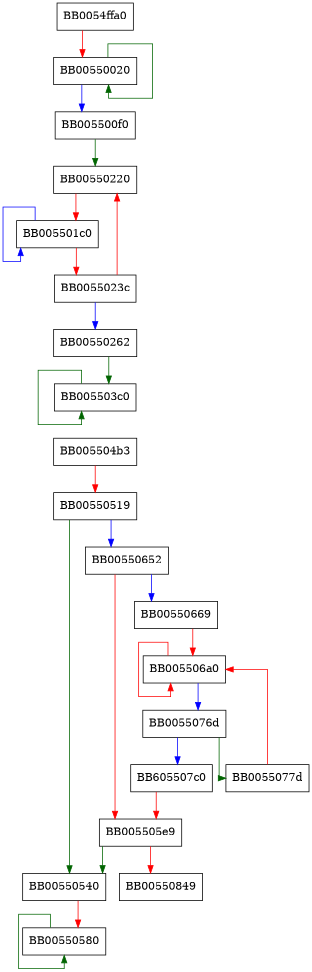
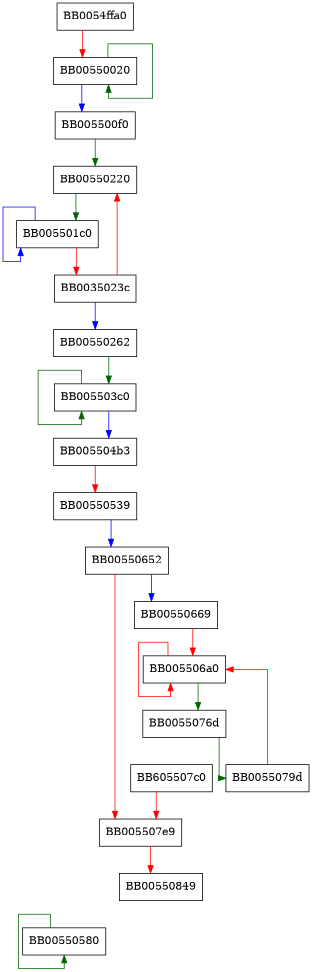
edge "BB00550220" -> "BB005501c0": color red -> darkgreen
node "BB0055023c": label "BB0055023c" -> "BB0035023c"
edge "BB005503c0" -> "BB005504b3": added
node "BB00550519": label "BB00550519" -> "BB00550539"
edge "BB005506a0" -> "BB0055076d": color blue -> darkgreen
edge "BB0055076d" -> "BB605507c0": removed
node "BB0055077d": label "BB0055077d" -> "BB0055079d"
node "BB005505e9": label "BB005505e9" -> "BB005507e9"
node "BB00550540": removed
